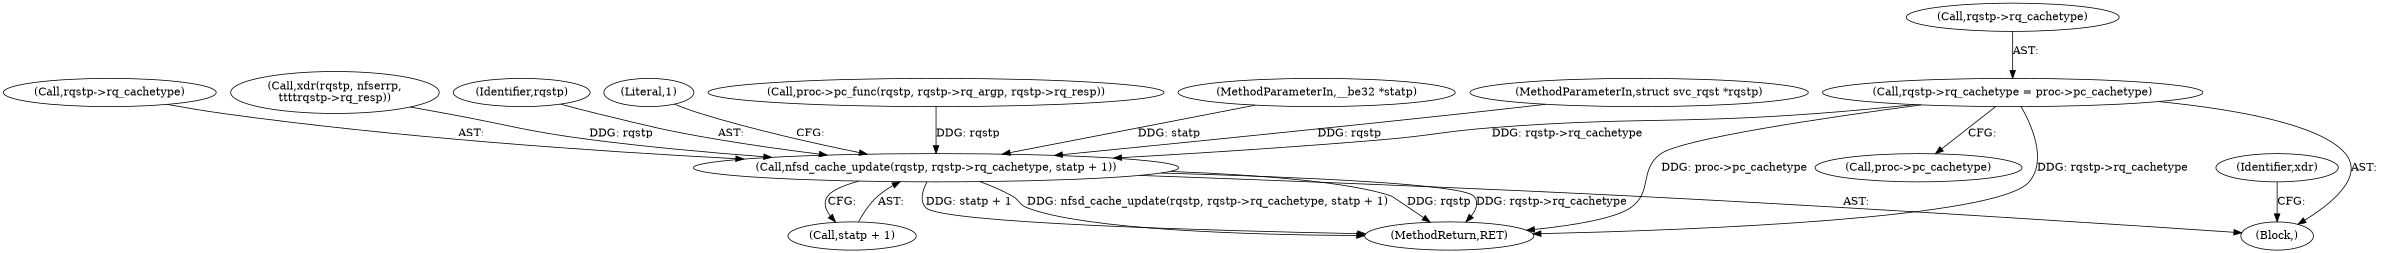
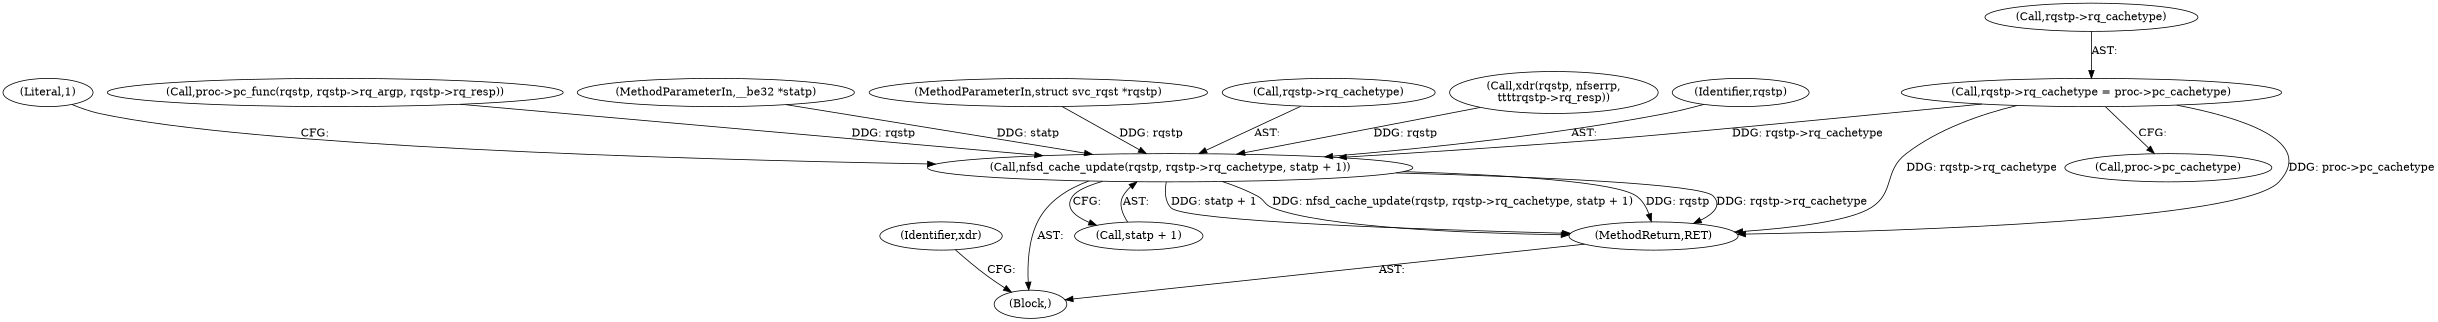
edge "(Call,rqstp->rq_cachetype = proc->pc_cachetype)" -> "(Block,)": now "(MethodReturn,RET)" -> "(Block,)"
